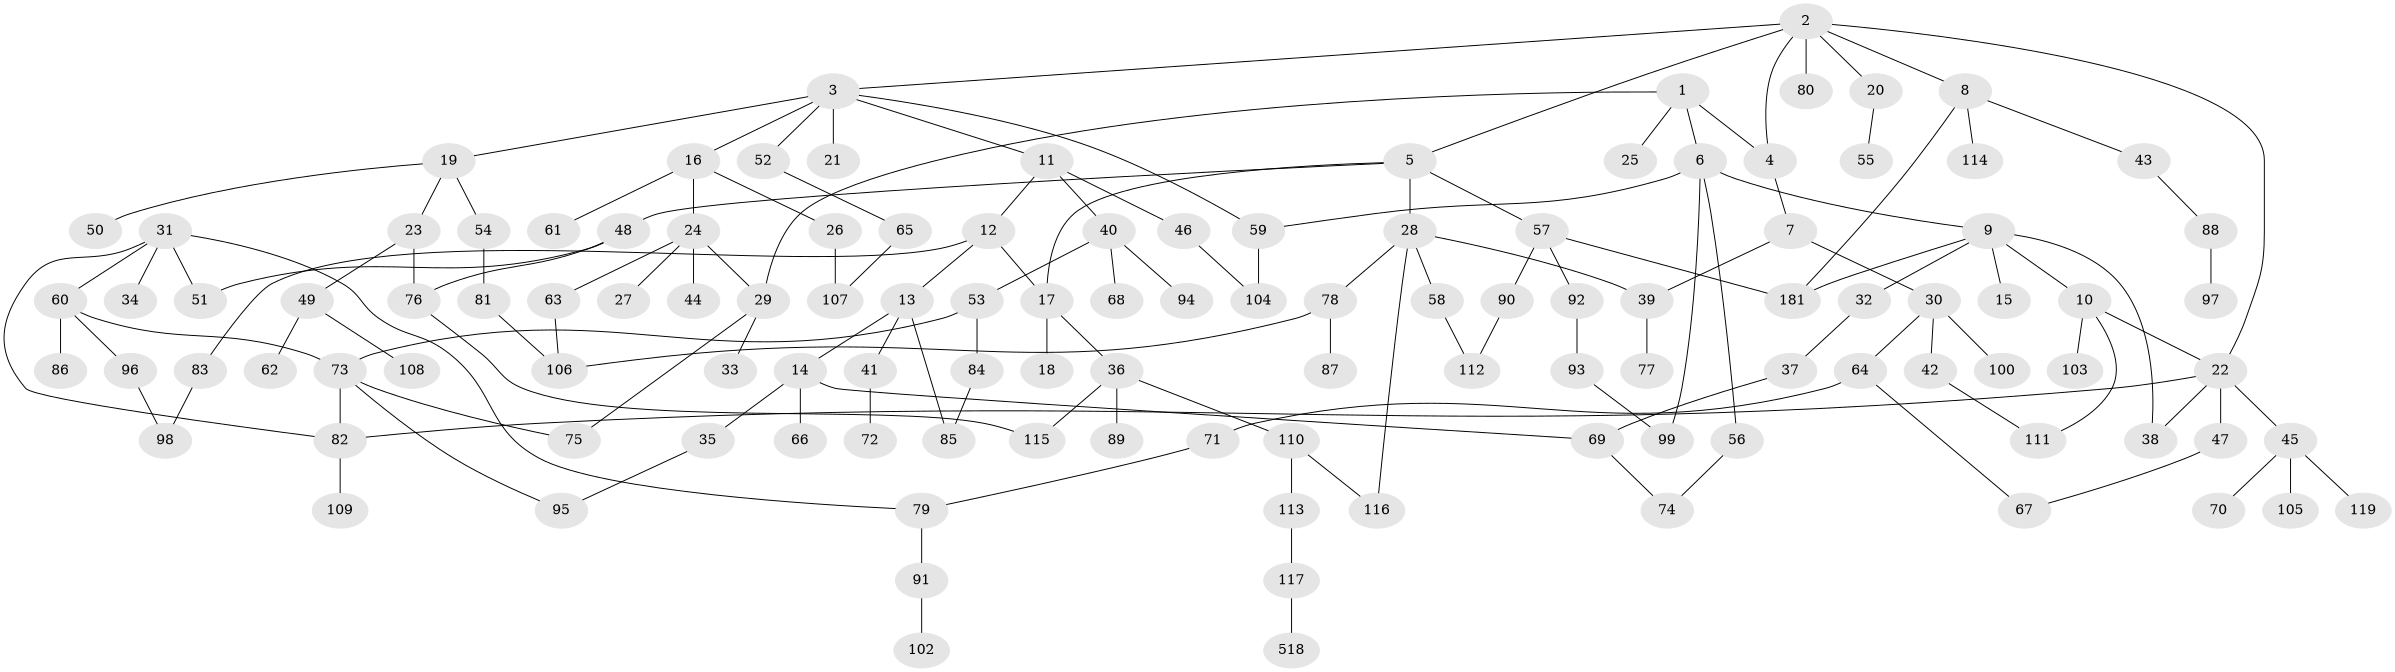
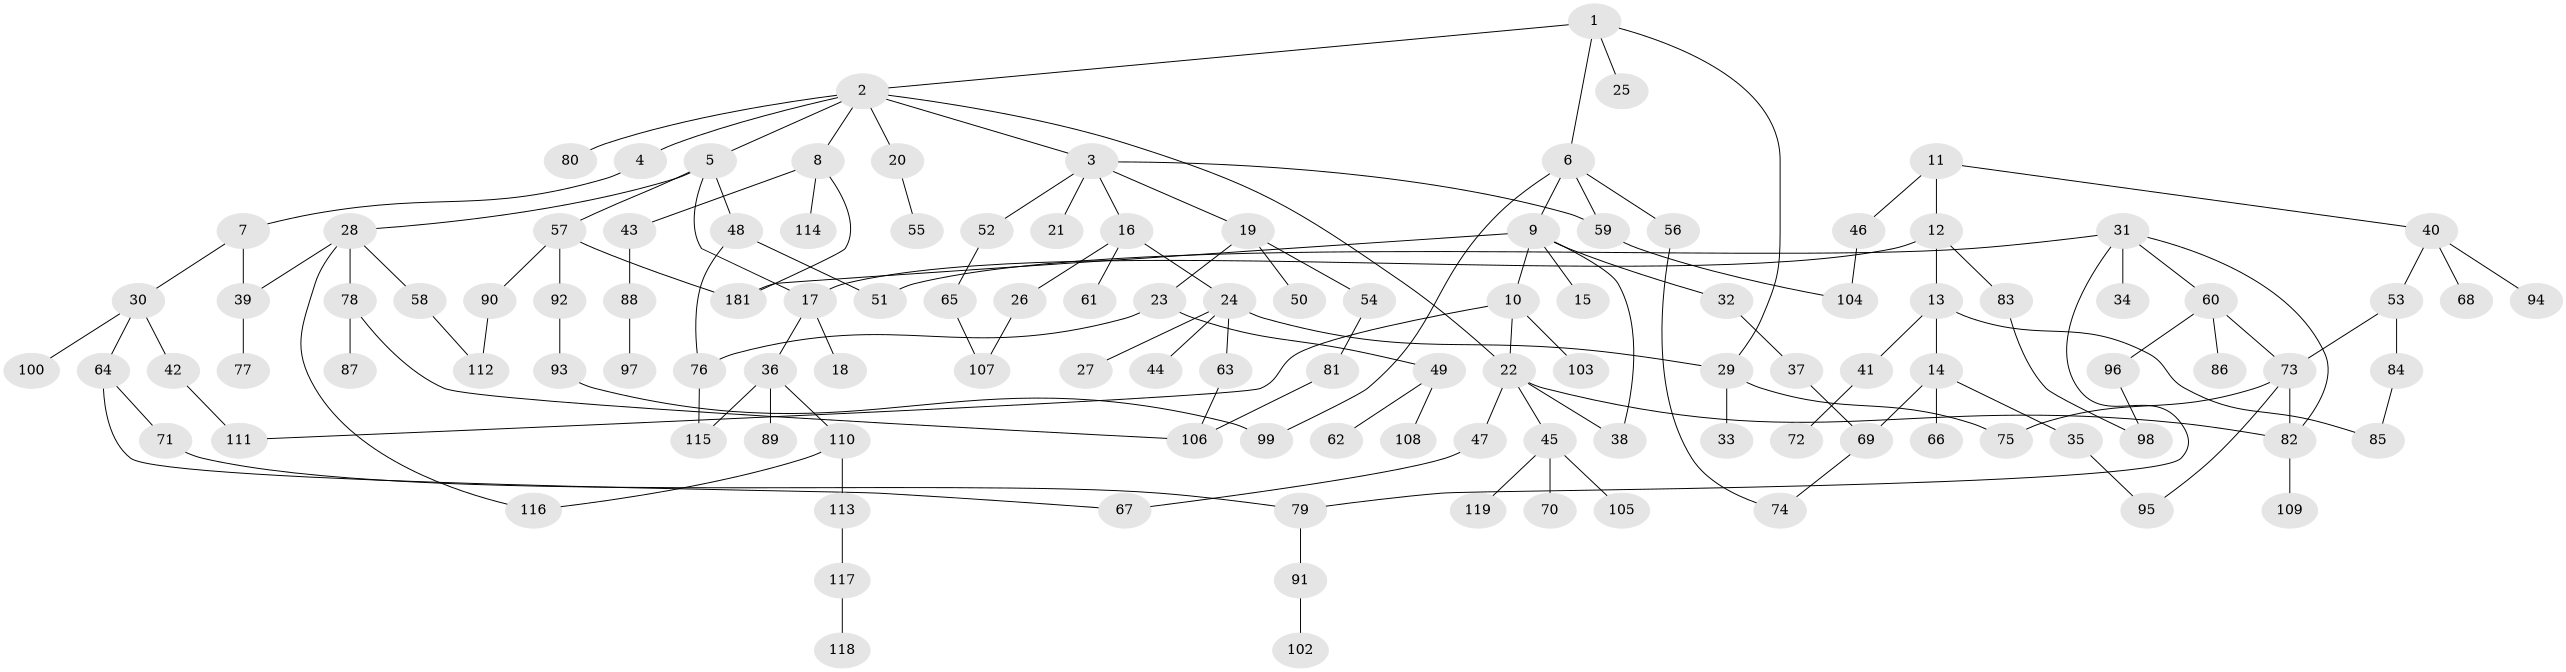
edge "3" -- "11": removed
edge "1" -- "4": now "1" -- "2"
node "518": label "518" -> "118"
